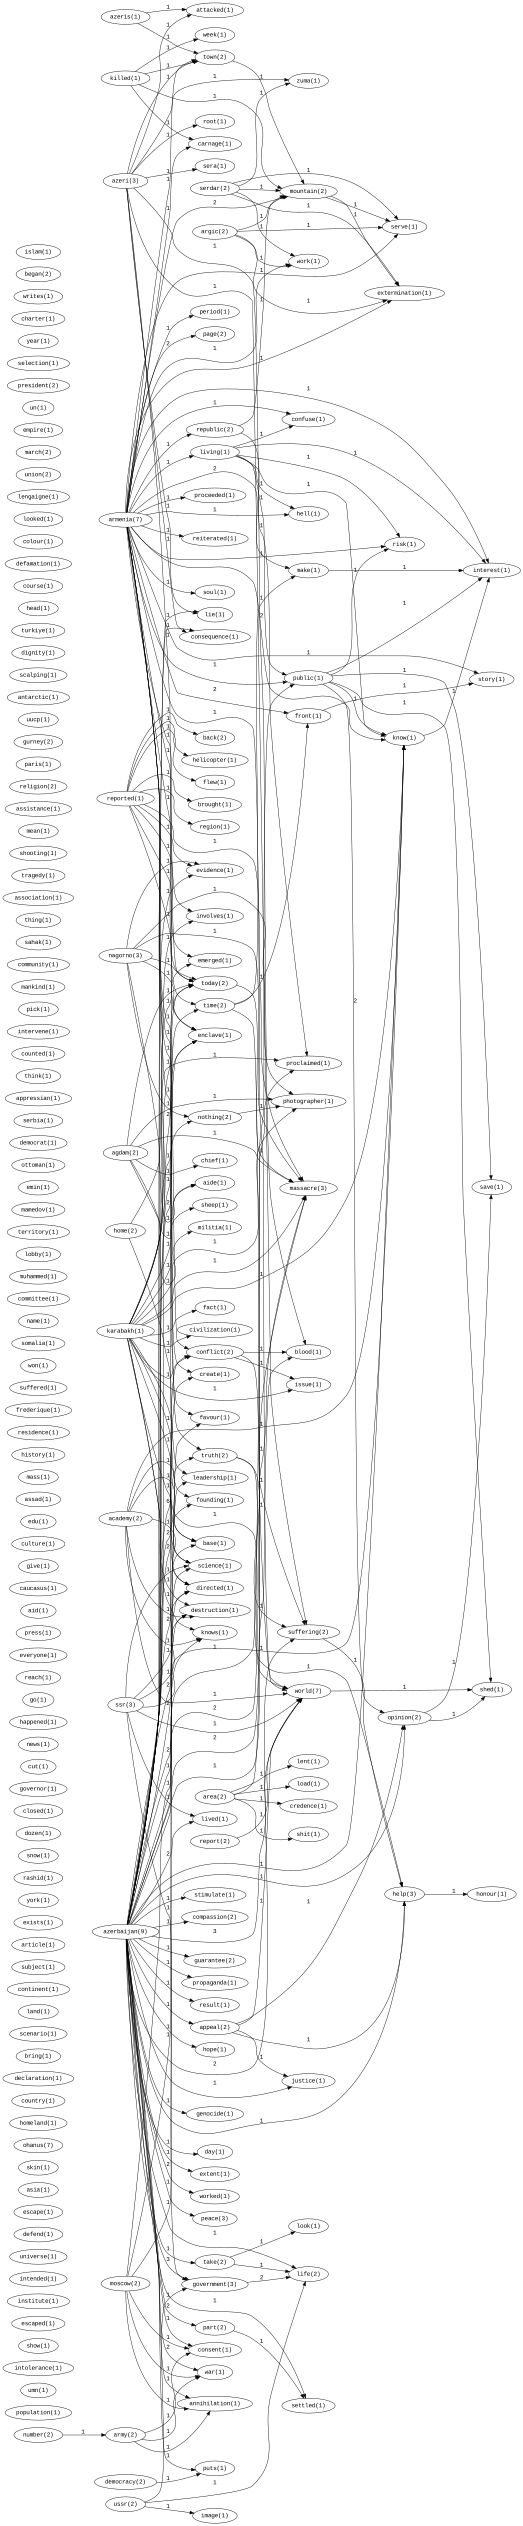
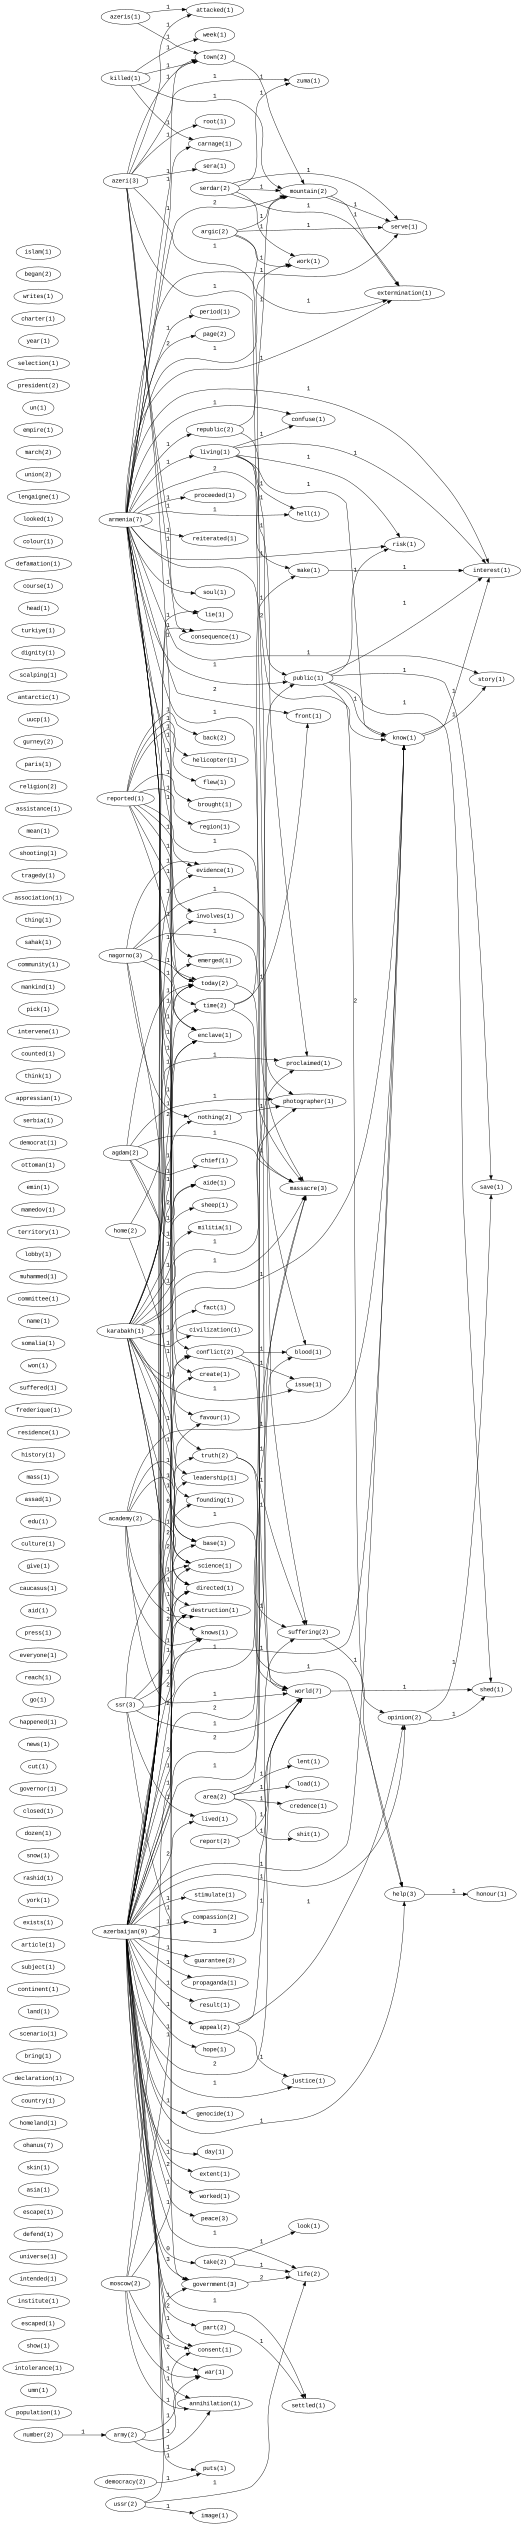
edge "front(1)" -> "story(1)": now "know(1)" -> "story(1)"
edge "appeal(2)" -> "help(3)": removed, label "1"
edge "azerbaijan(9)" -> "take(2)": label "1" -> "0"
